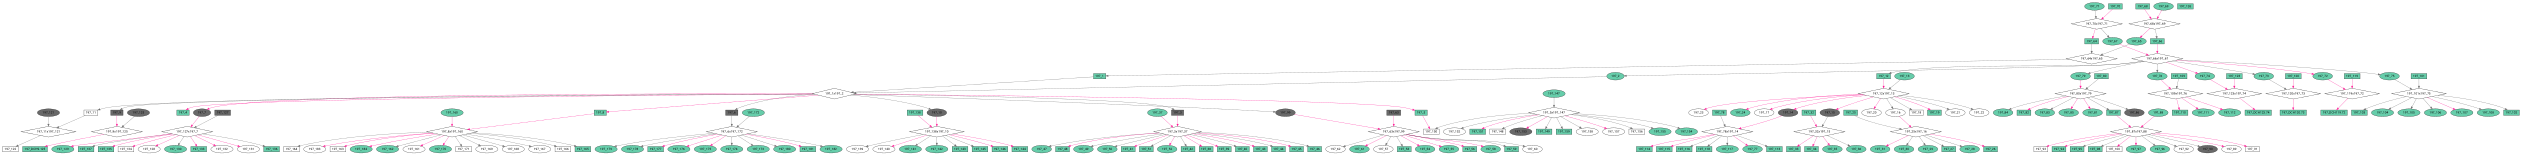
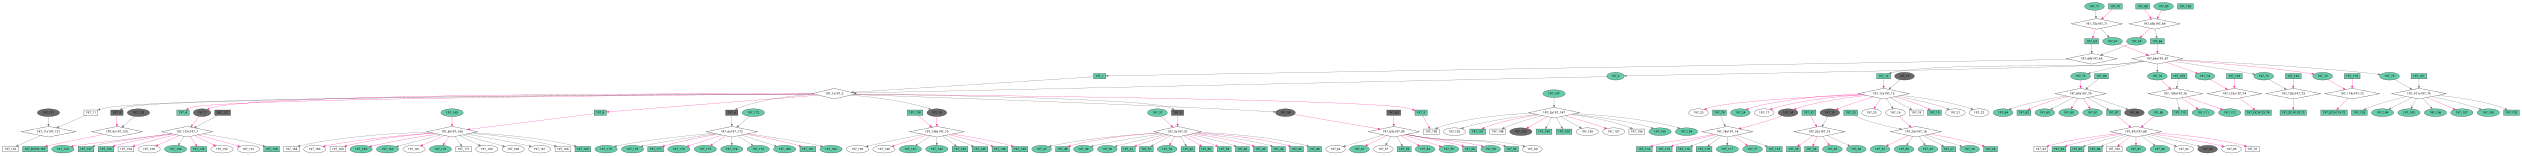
node "197_13": fillcolor aquamarine3 -> dimgrey
edge "197_109x197_76" -> "197_110": color deeppink -> gray40
